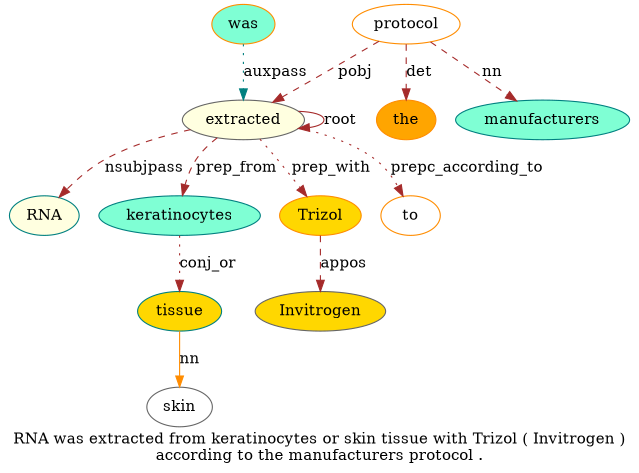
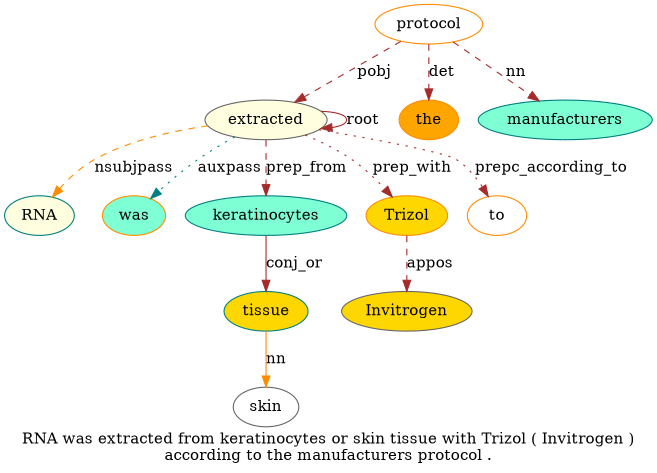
edge "was" -> "extracted": reversed
edge "extracted" -> "RNA": color brown -> darkorange
edge "keratinocytes" -> "tissue": style dotted -> solid
